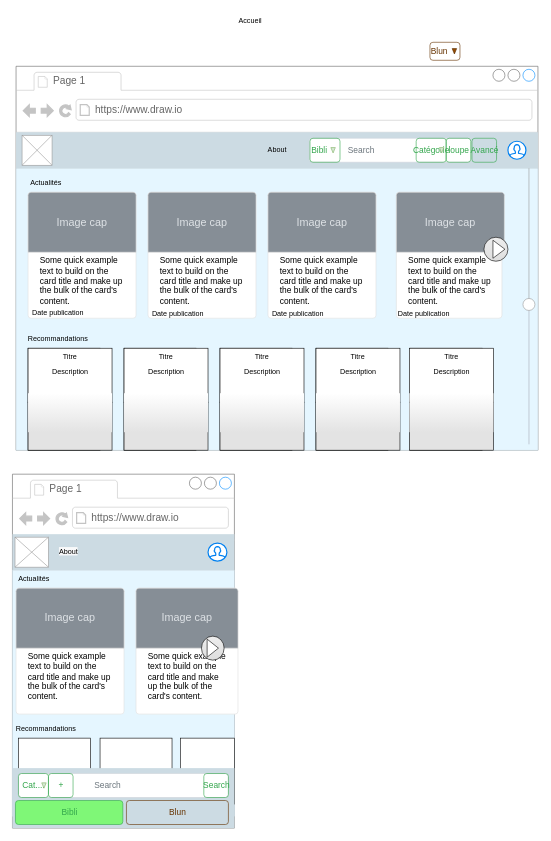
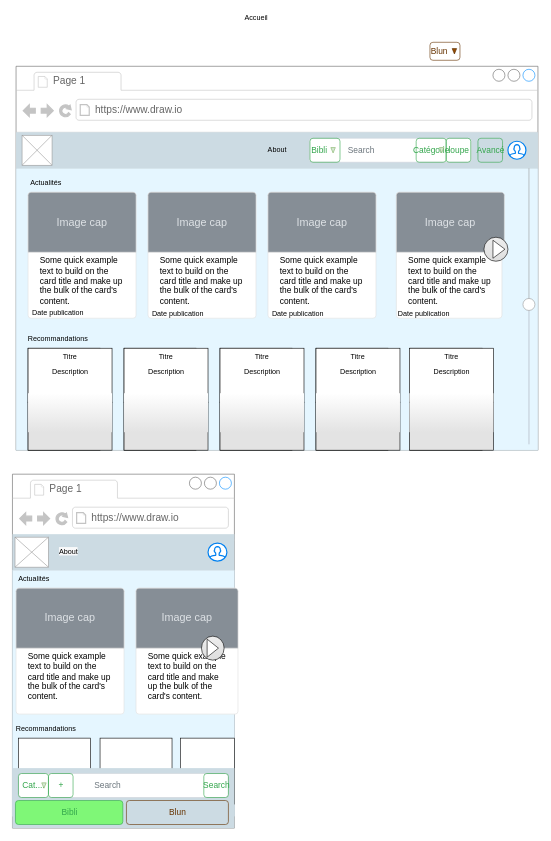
node "Accueil": moved (250, 21) -> (256, 18)
node "Avancé": moved (484, 150) -> (490, 150)
